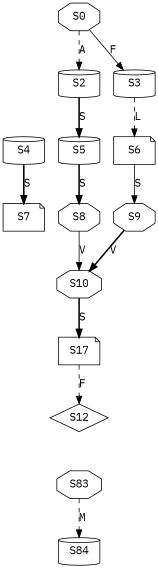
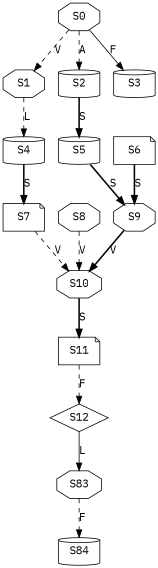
node "S1": added
edge "S3" -> "S6": removed, label "L"
edge "S5" -> "S8": now "S5" -> "S9"
edge "S6" -> "S9": style solid -> bold
edge "S8" -> "S10": style solid -> dashed
edge "S7" -> "S10": added, label "V"
node "S17": label "S17" -> "S11"
edge "S12" -> "S83": added, label "L"
edge "S83" -> "S84": label "M" -> "F"
